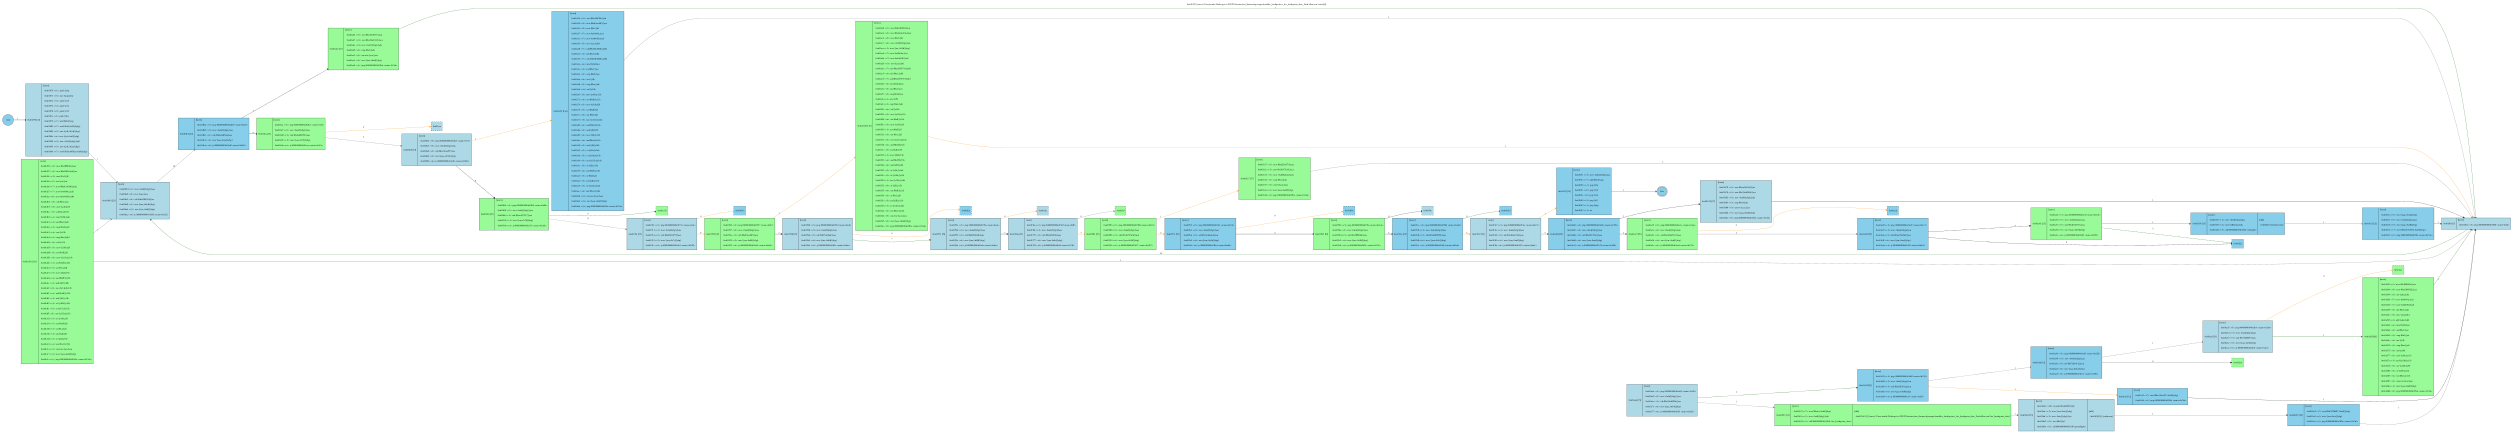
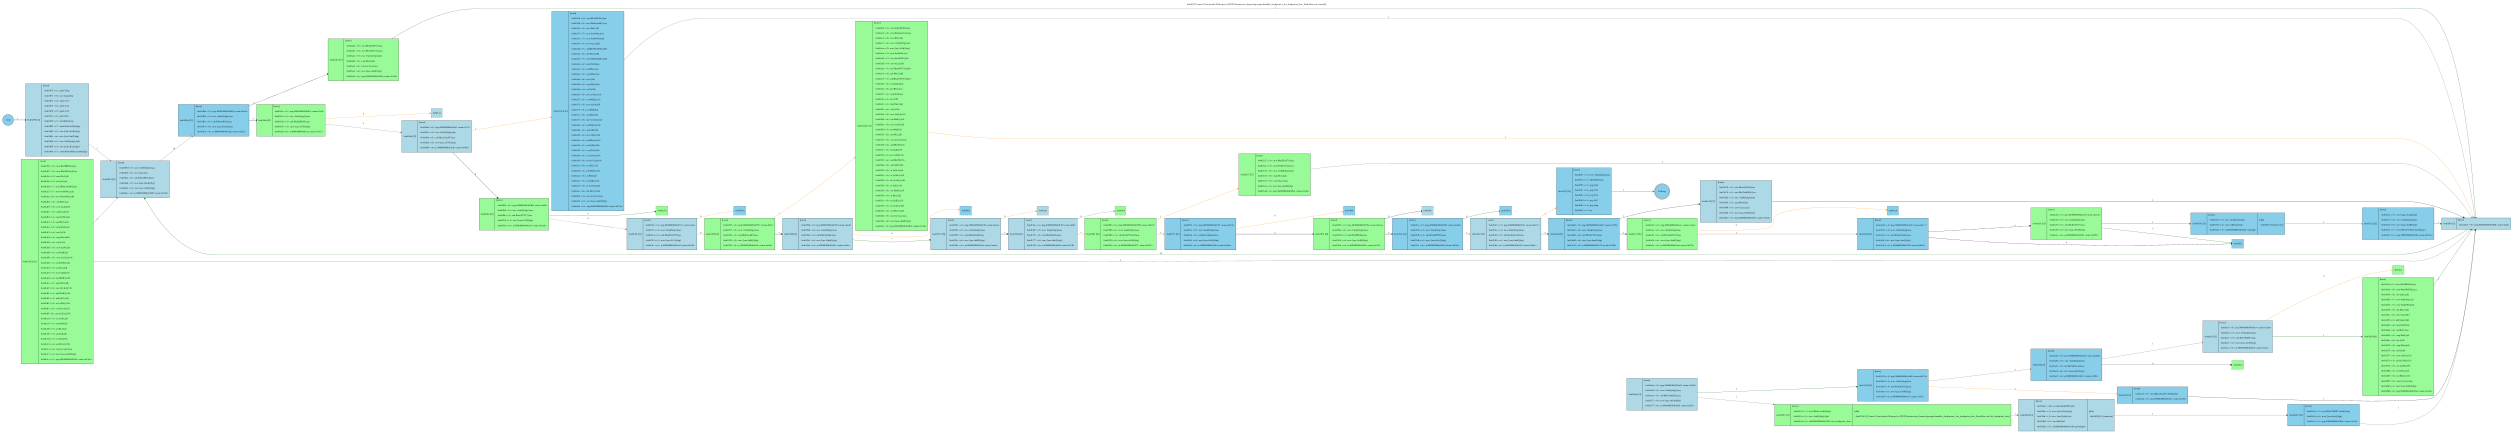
node "Exit": label "Exit" -> "Desktop"
